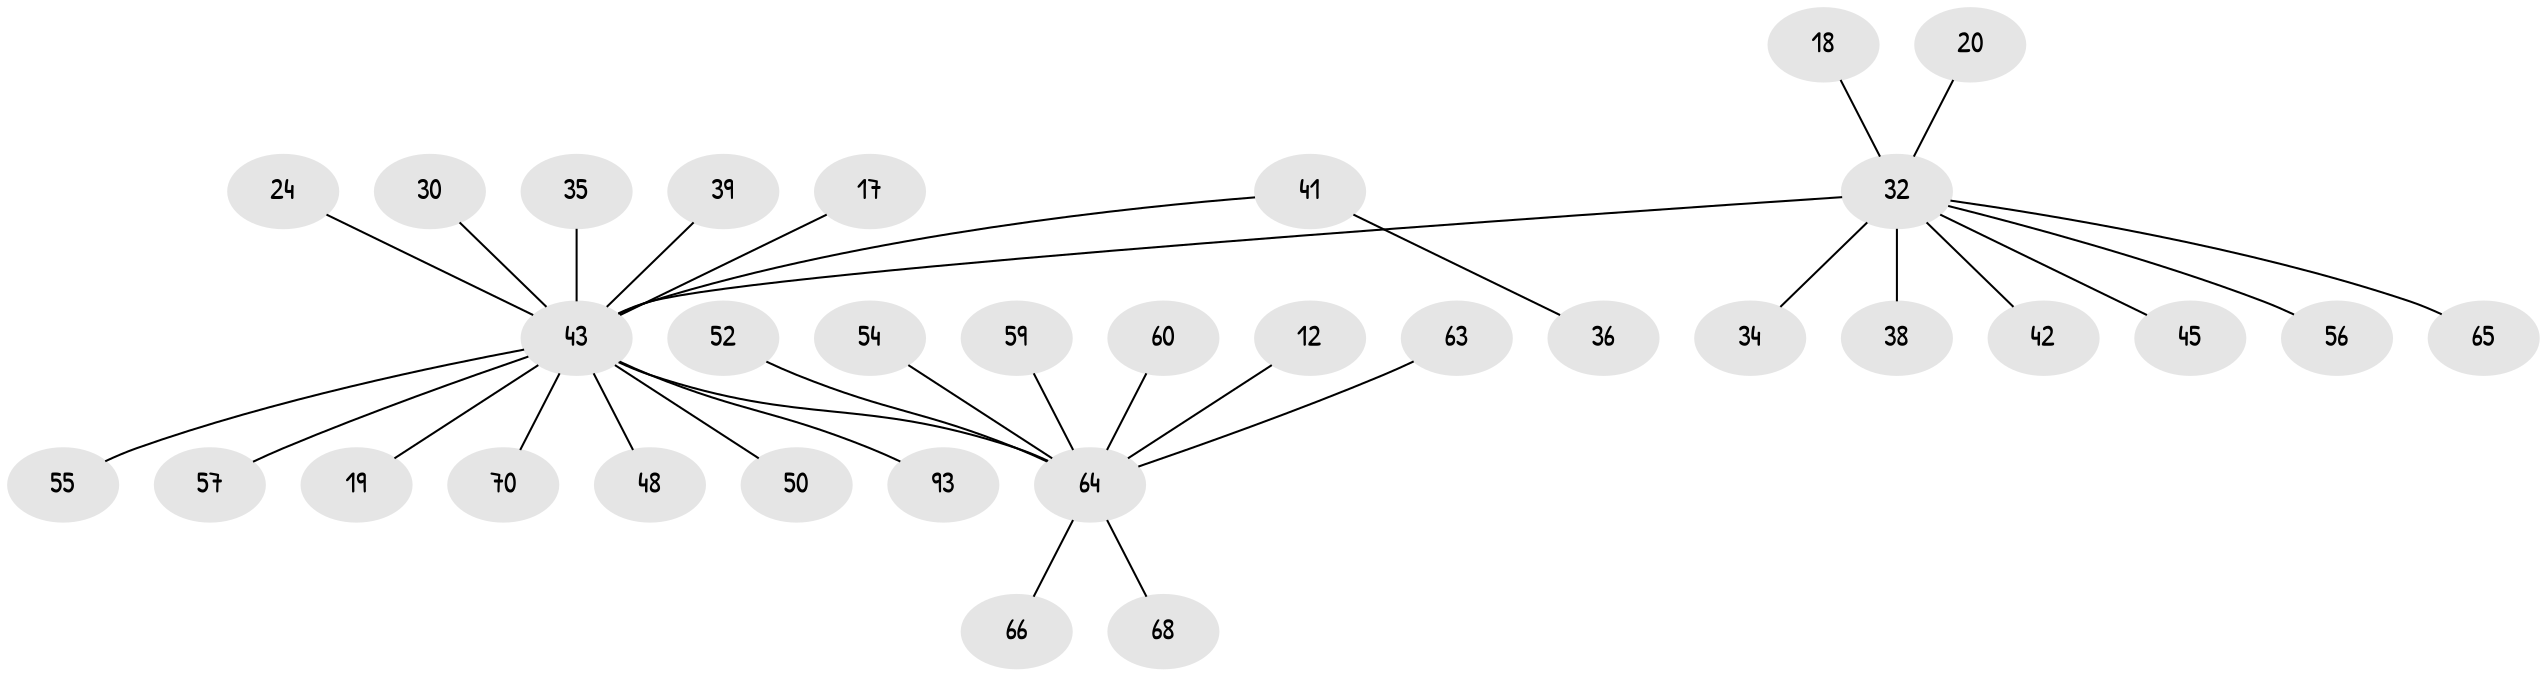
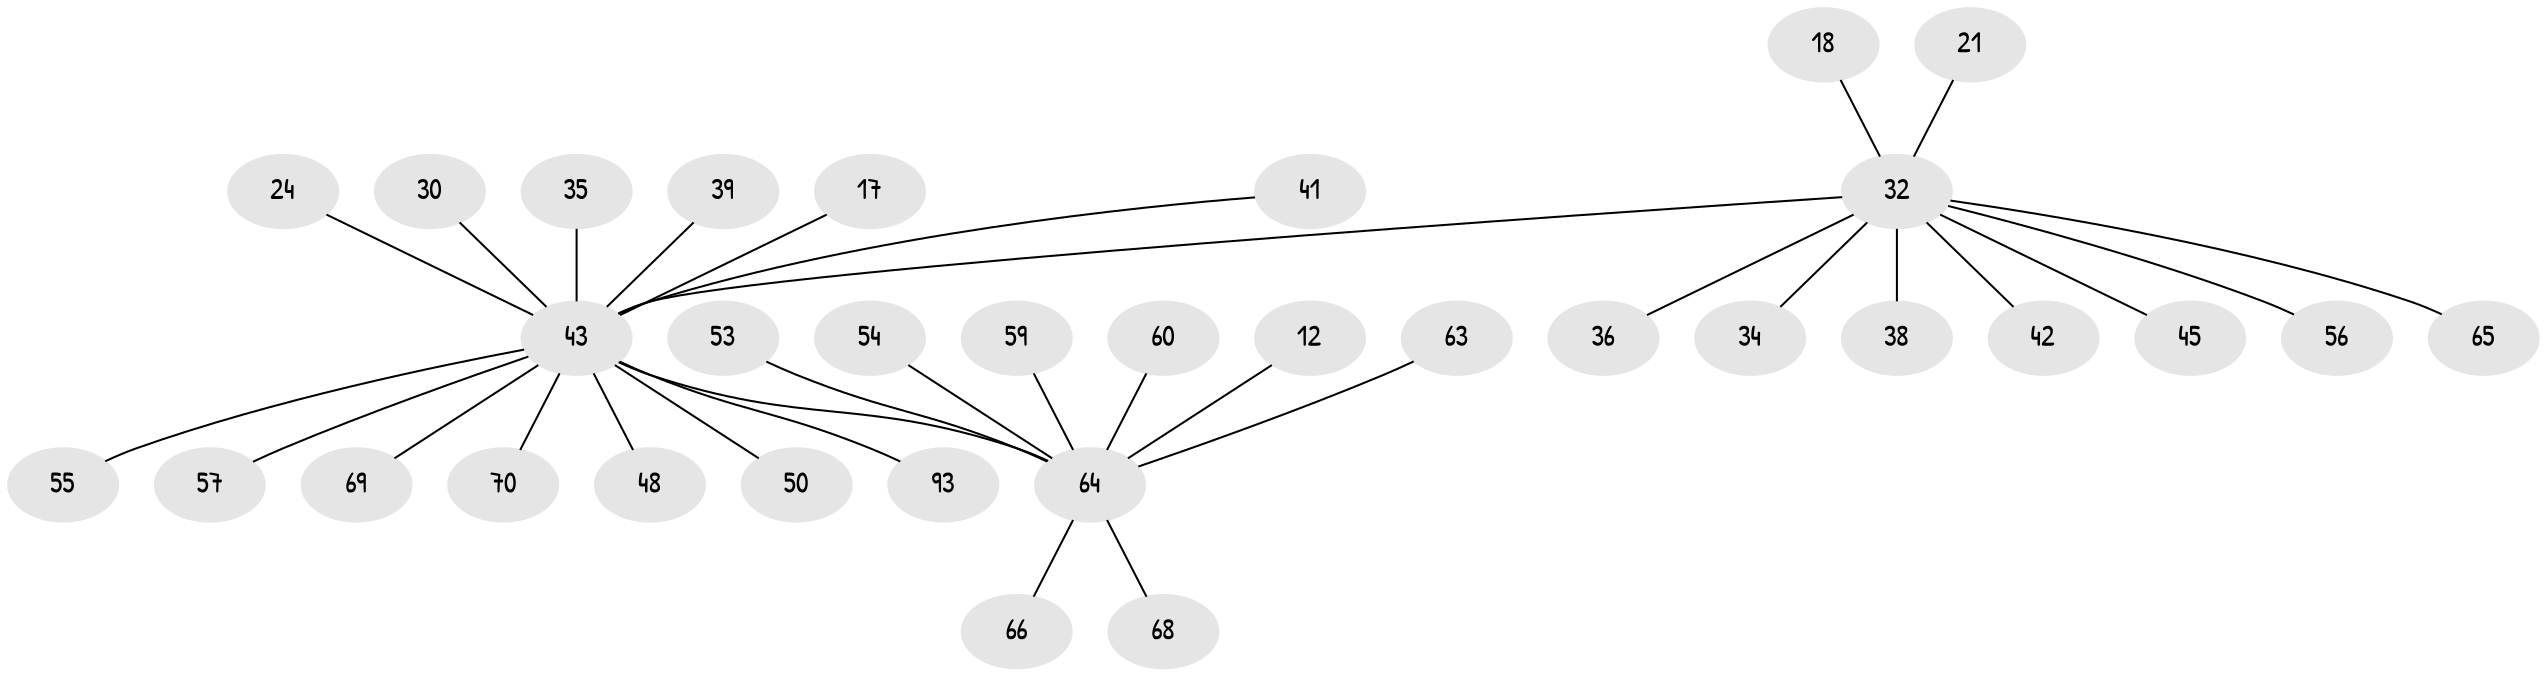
node "20": label "20" -> "21"
edge "41" -- "36": now "32" -- "36"
node "52": label "52" -> "53"
node "19": label "19" -> "69"
